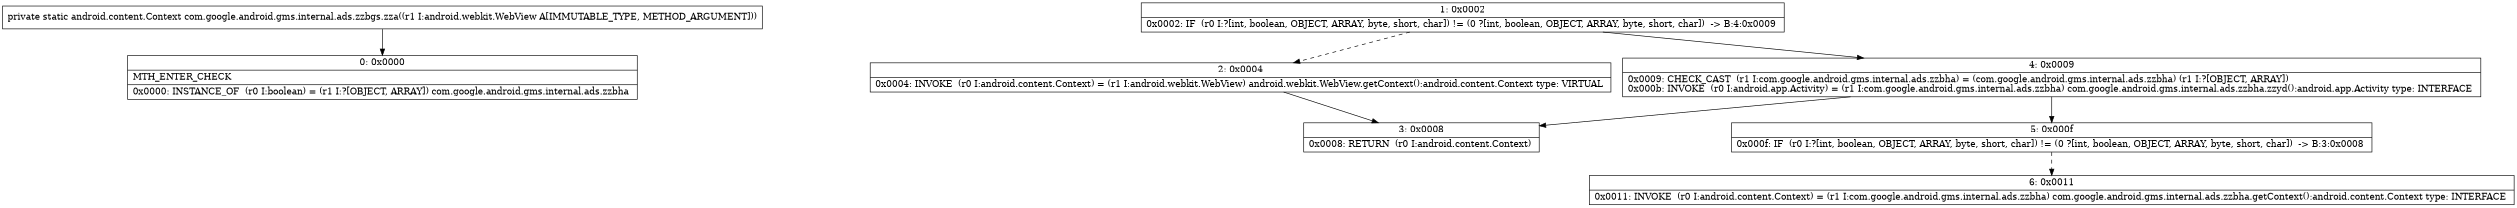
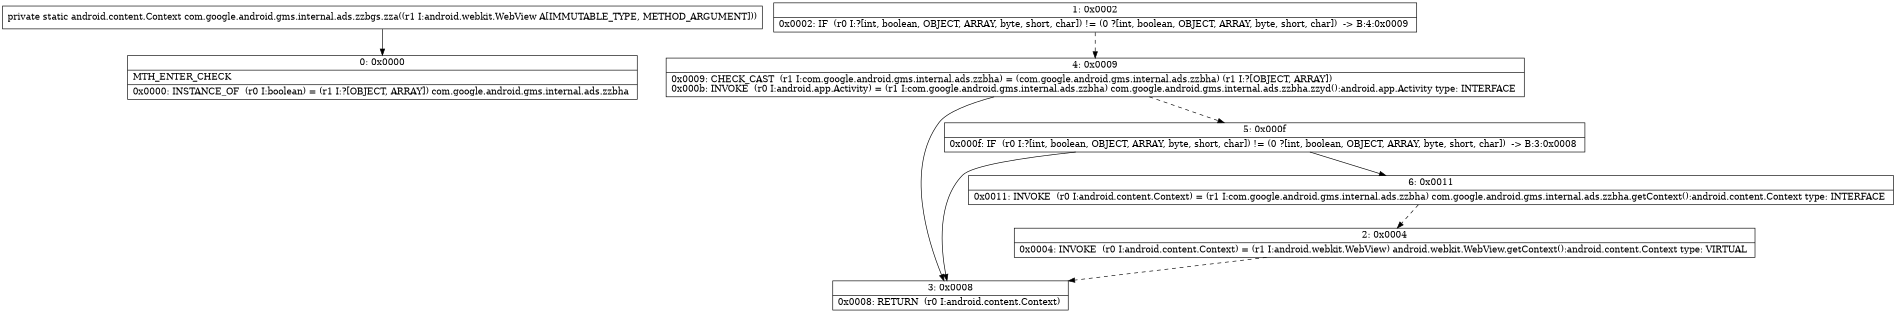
edge "1: 0x0002" -> "4: 0x0009": style solid -> dashed
edge "1: 0x0002" -> "2: 0x0004": now "6: 0x0011" -> "2: 0x0004"
edge "2: 0x0004" -> "3: 0x0008": style solid -> dashed
edge "4: 0x0009" -> "5: 0x000f": style solid -> dashed
edge "5: 0x000f" -> "6: 0x0011": style dashed -> solid
edge "5: 0x000f" -> "3: 0x0008": added
